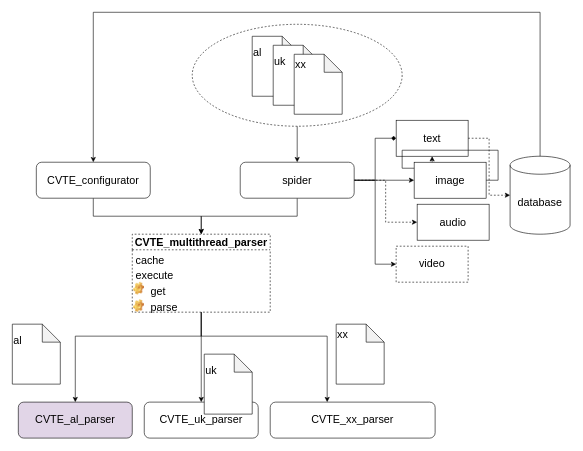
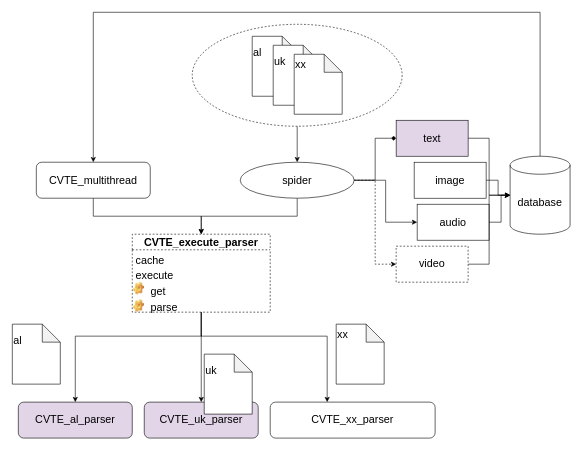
node "text": fillcolor #ffffff -> #e1d5e7
edge "text" -> "database": style dashed -> solid
edge "image" -> "text": now "image" -> "database"
node "CVTE_configurator": label "CVTE_configurator" -> "CVTE_multithread"
node "spider": shape rounded rectangle -> ellipse
edge "spider" -> "image": removed
edge "audio" -> "database": added
edge "spider" -> "audio": style dashed -> solid
edge "spider" -> "video": style solid -> dashed
node "CVTE_multithread_parser": label "CVTE_multithread_parser" -> "CVTE_execute_parser"
edge "video" -> "database": added
node "CVTE_uk_parser": fillcolor #ffffff -> #e1d5e7
